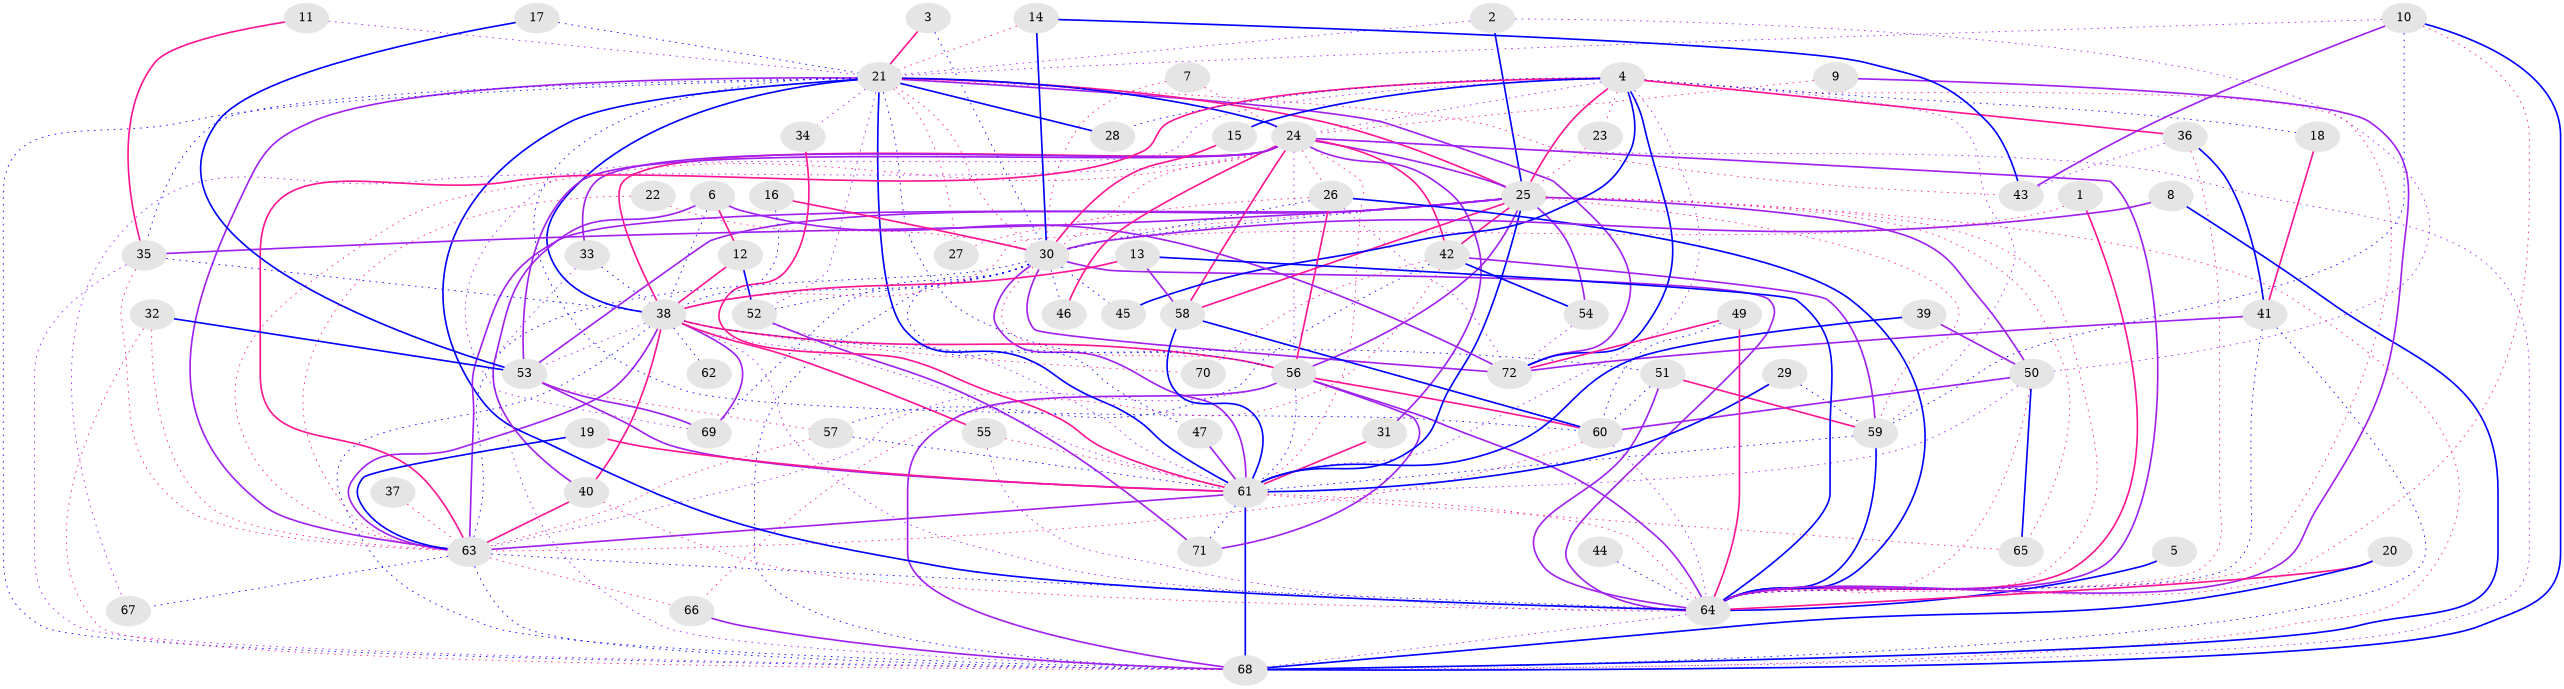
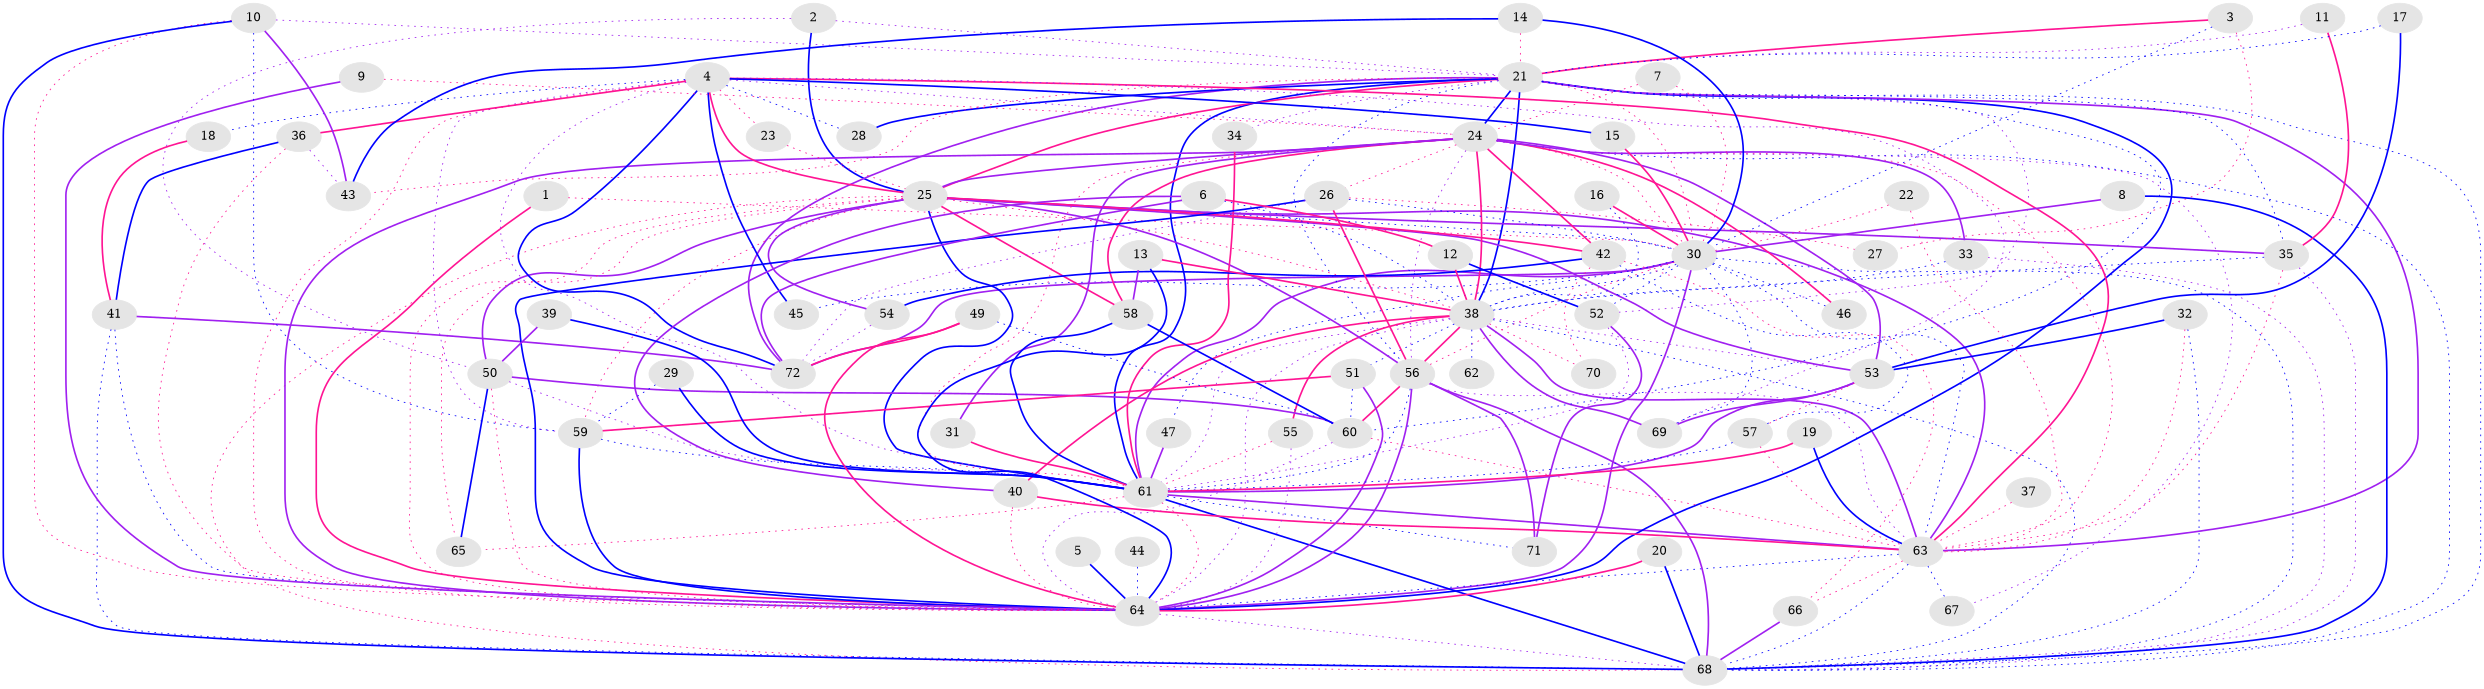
edge "21" -- "27": now "3" -- "27"
edge "42" -- "59": removed
edge "24" -- "68": color purple -> blue
edge "32" -- "68": color deeppink -> blue
